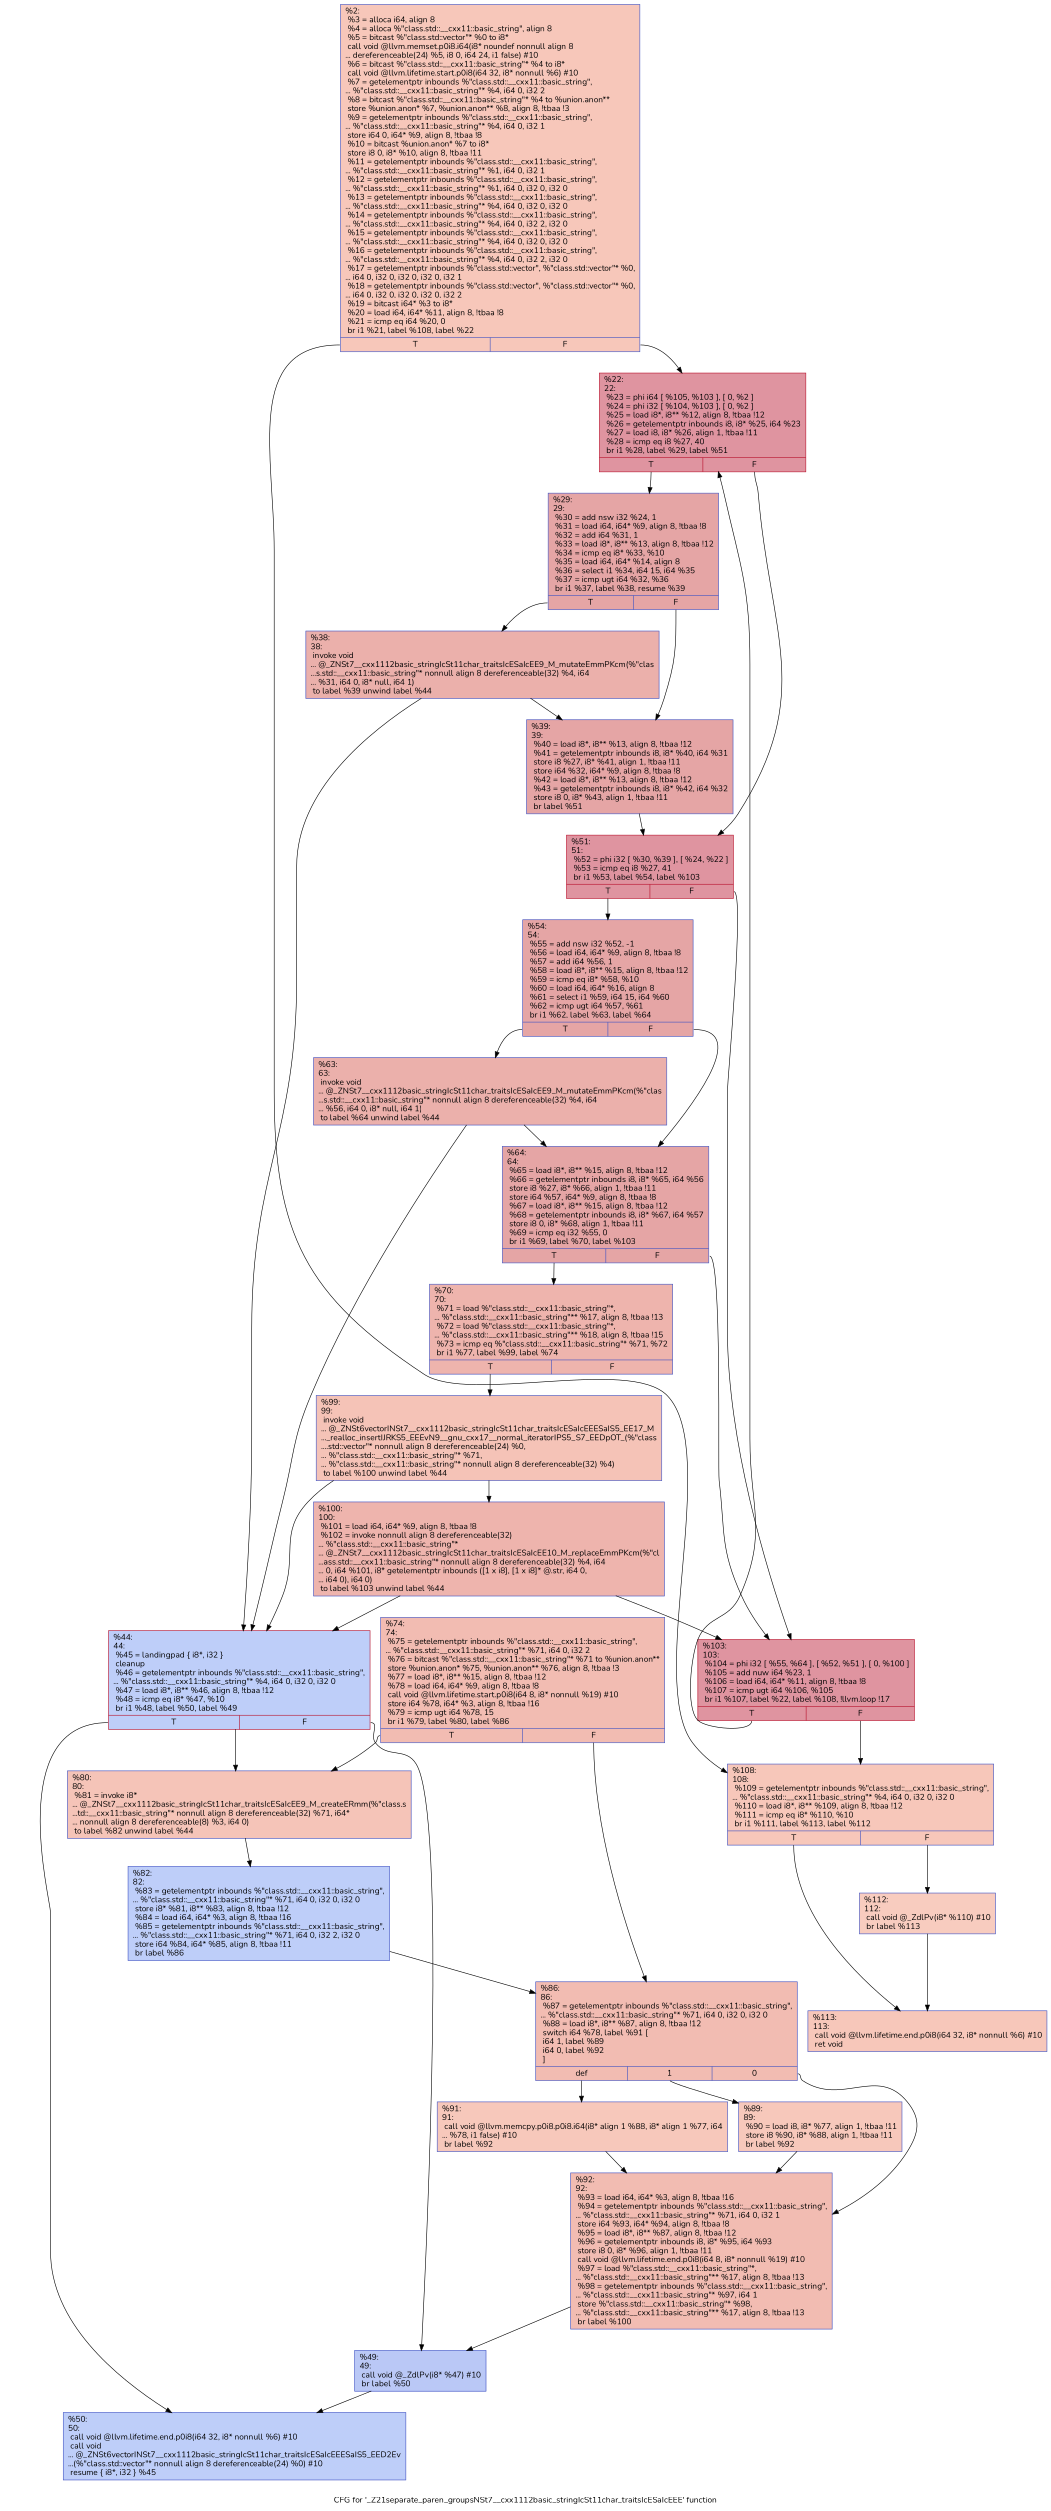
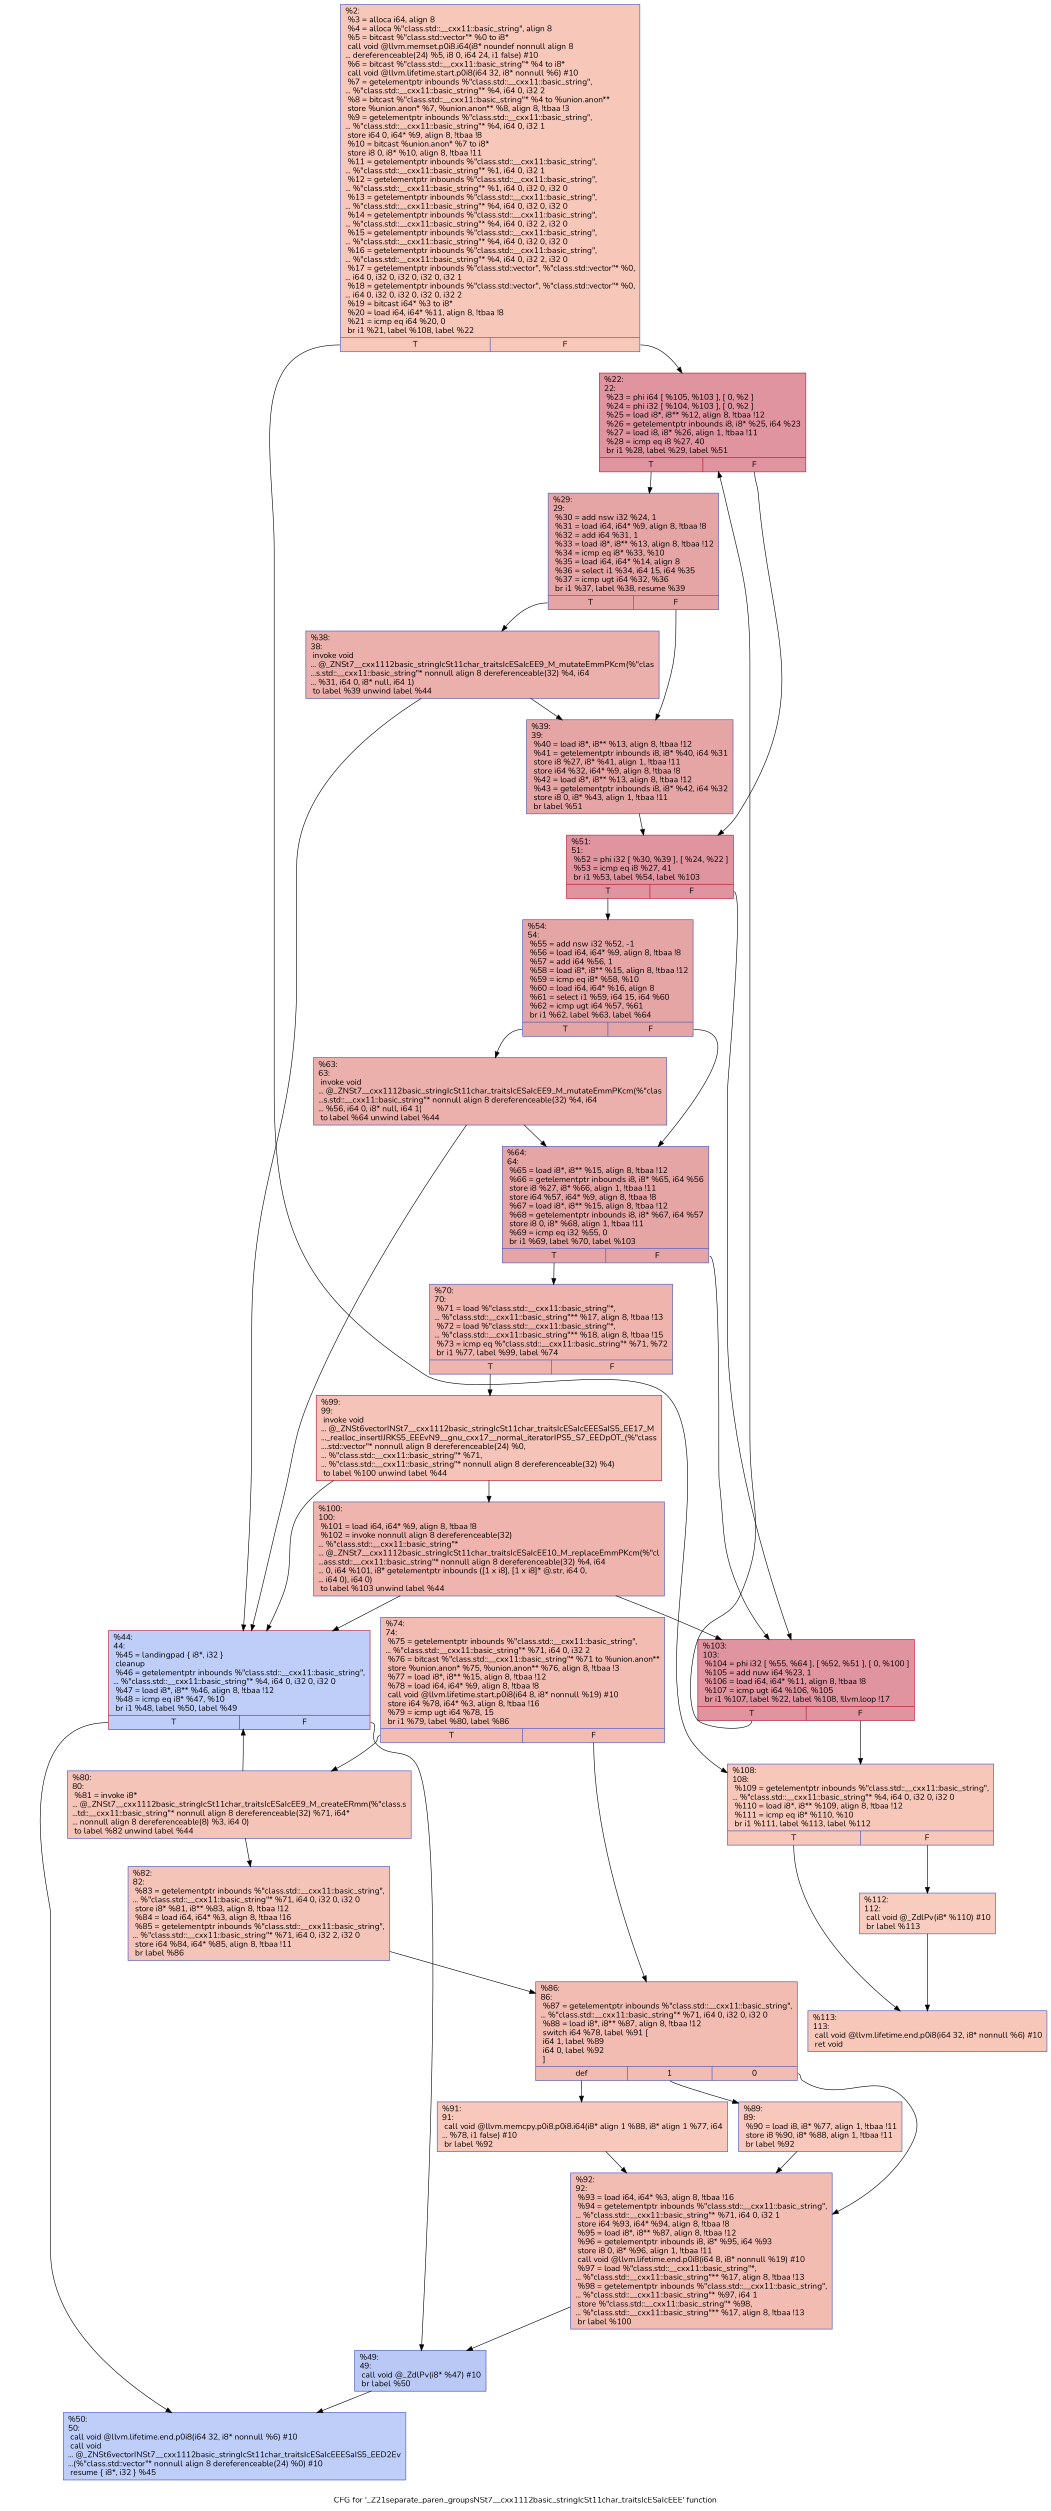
node "%99:": color #3d50c3ff -> #b70d28ff
edge "%44:" -> "%80:": reversed
node "%82:": fillcolor #6c8ff170 -> #e97a5f70
